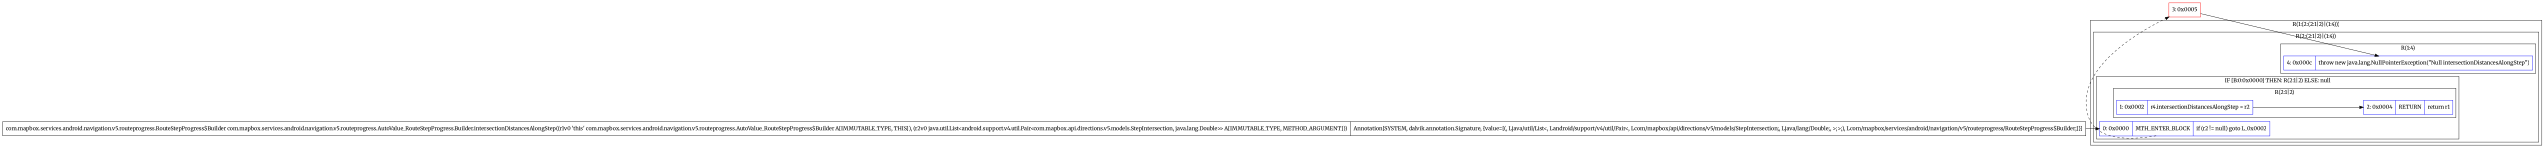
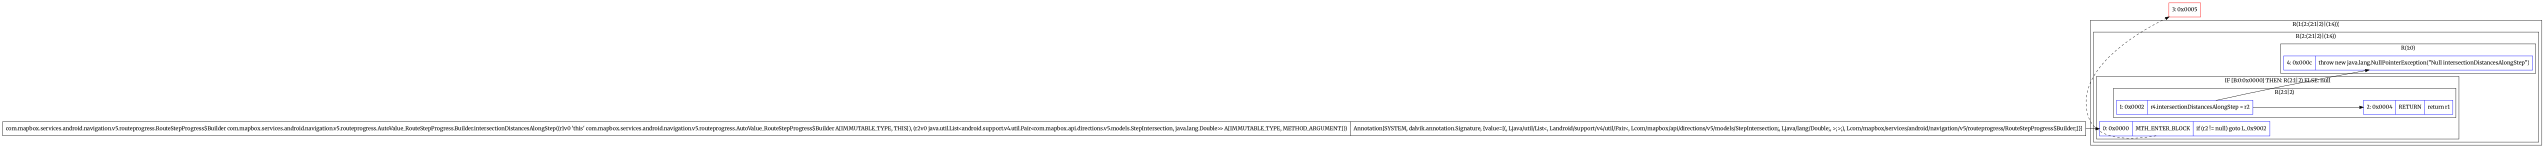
edge "3: 0x0005" -> "4: 0x000c": now "1: 0x0002" -> "4: 0x000c"
cluster "R(1:4)": label "R(1:4)" -> "R(1:0)"
node "0: 0x0000": text "if (r2 != null) goto L_0x0002" -> "if (r2 != null) goto L_0x9002"
